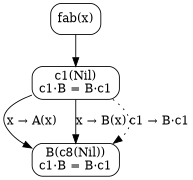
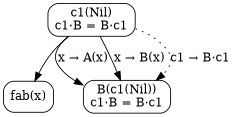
edge "fab(x)" -> "c1(Nil) c1·B = B·c1": reversed
node "B(c8(Nil)) c1·B = B·c1": label "B(c8(Nil)) c1·B = B·c1" -> "B(c1(Nil)) c1·B = B·c1"
